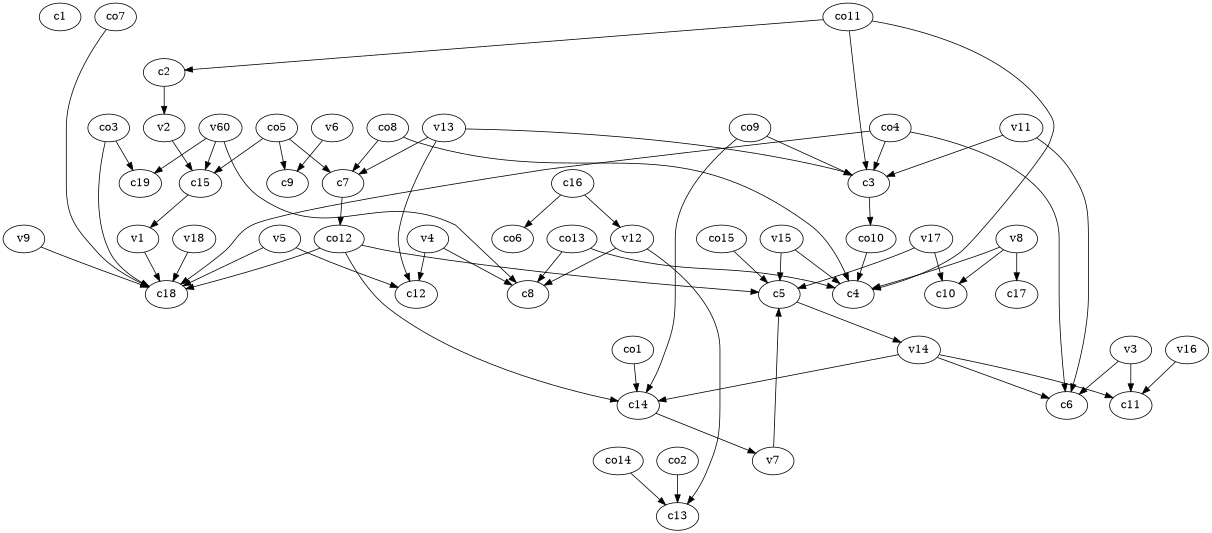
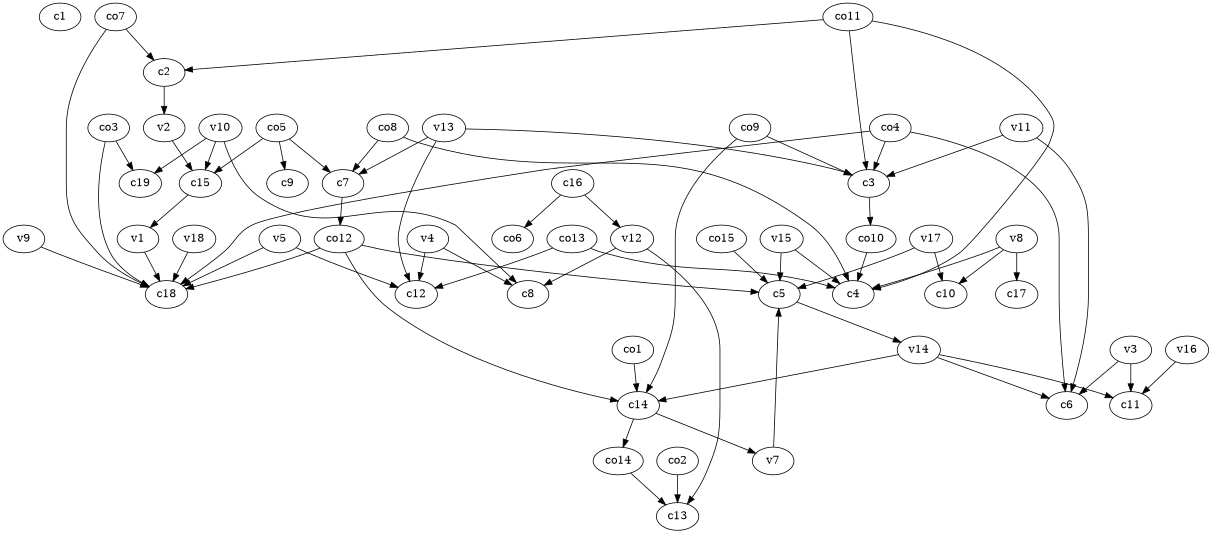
edge "co7" -> "c2": added
node "v60": label "v60" -> "v10"
node "v6": removed
edge "co13" -> "c8": now "co13" -> "c12"
edge "c14" -> "co14": added
